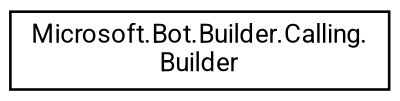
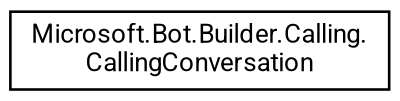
node "Microsoft.Bot.Builder.Calling. Builder": label "Microsoft.Bot.Builder.Calling. Builder" -> "Microsoft.Bot.Builder.Calling. CallingConversation"
